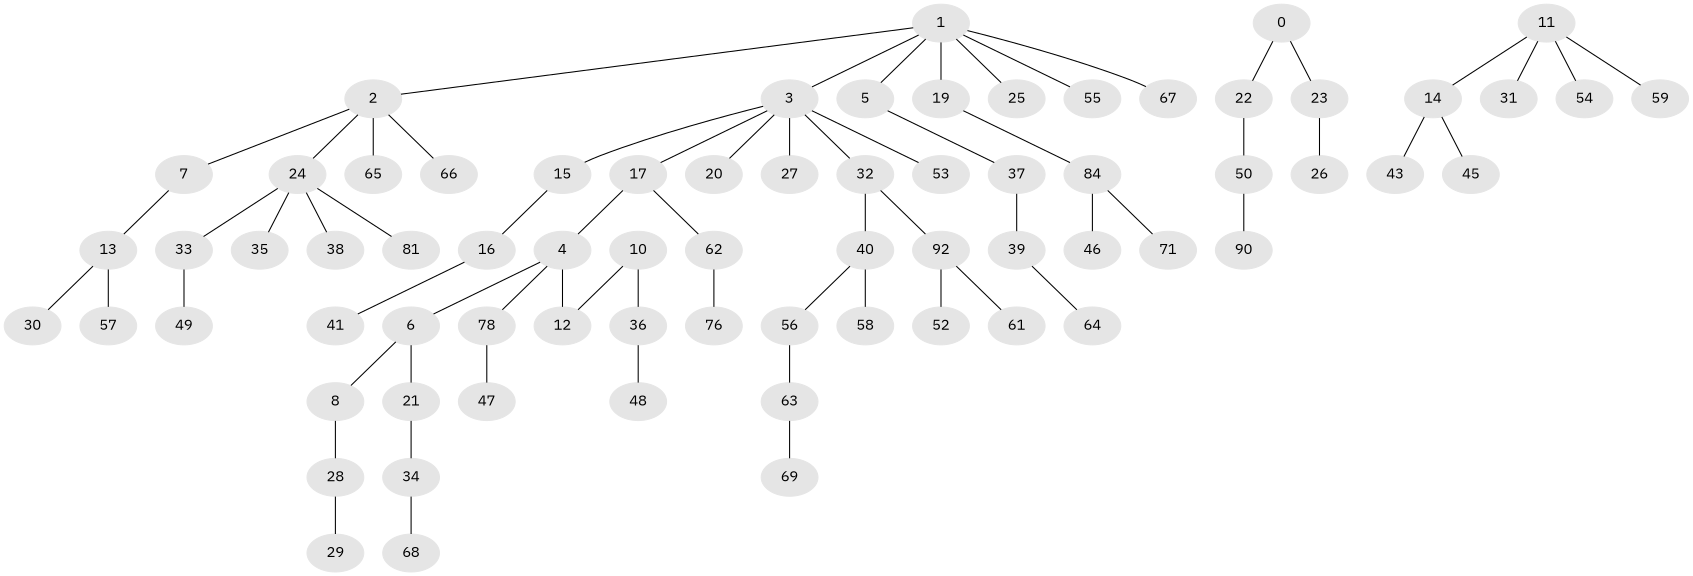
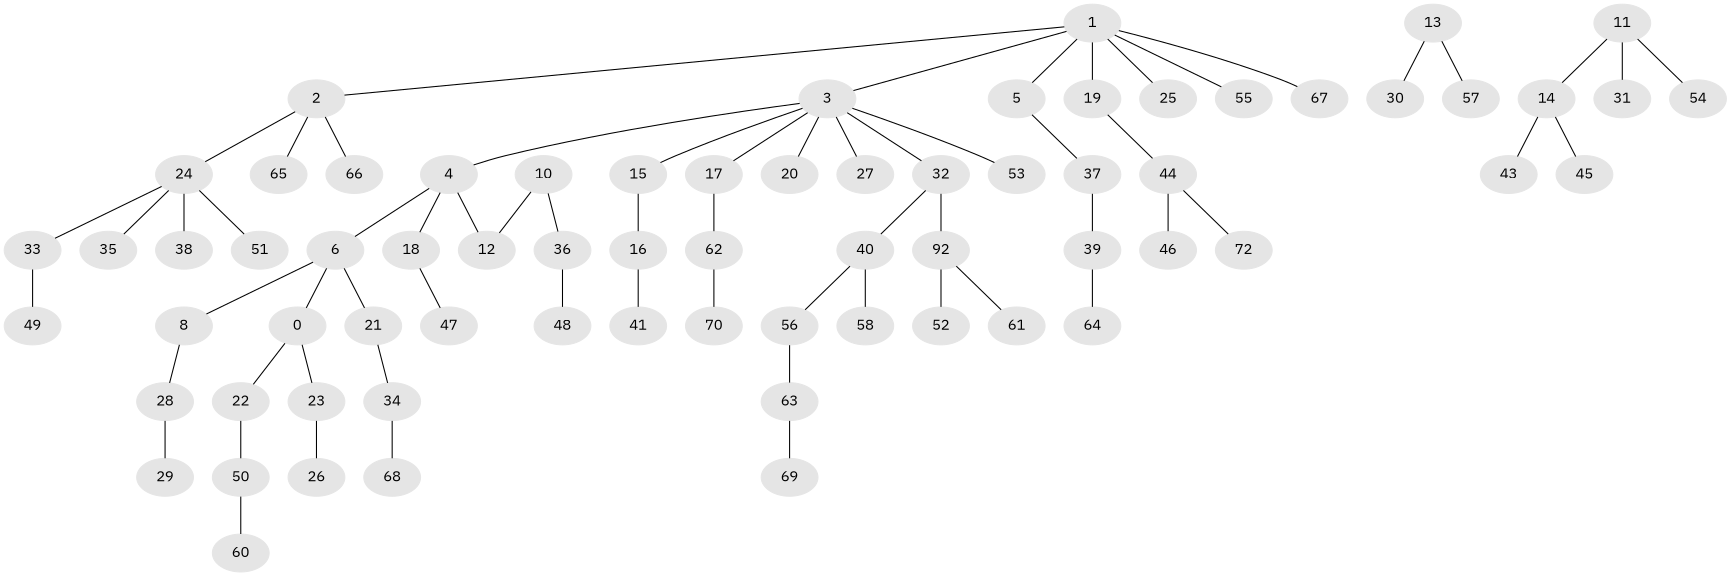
node "59": removed
node "7": removed
node "84": label "84" -> "44"
edge "17" -- "4": now "3" -- "4"
node "81": label "81" -> "51"
node "71": label "71" -> "72"
node "90": label "90" -> "60"
edge "6" -- "0": added
node "78": label "78" -> "18"
node "76": label "76" -> "70"
